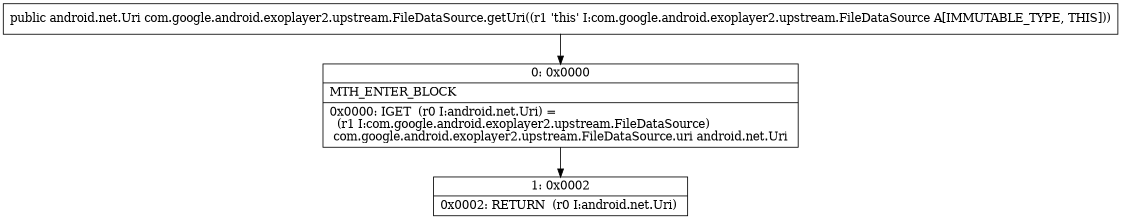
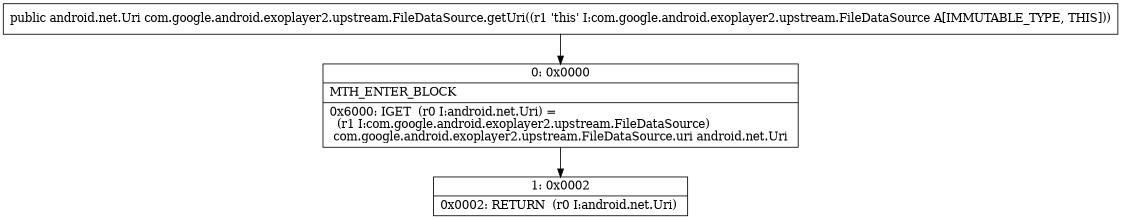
node "0: 0x0000": text "0x0000: IGET  (r0 I:android.net.Uri) =" -> "0x6000: IGET  (r0 I:android.net.Uri) ="
